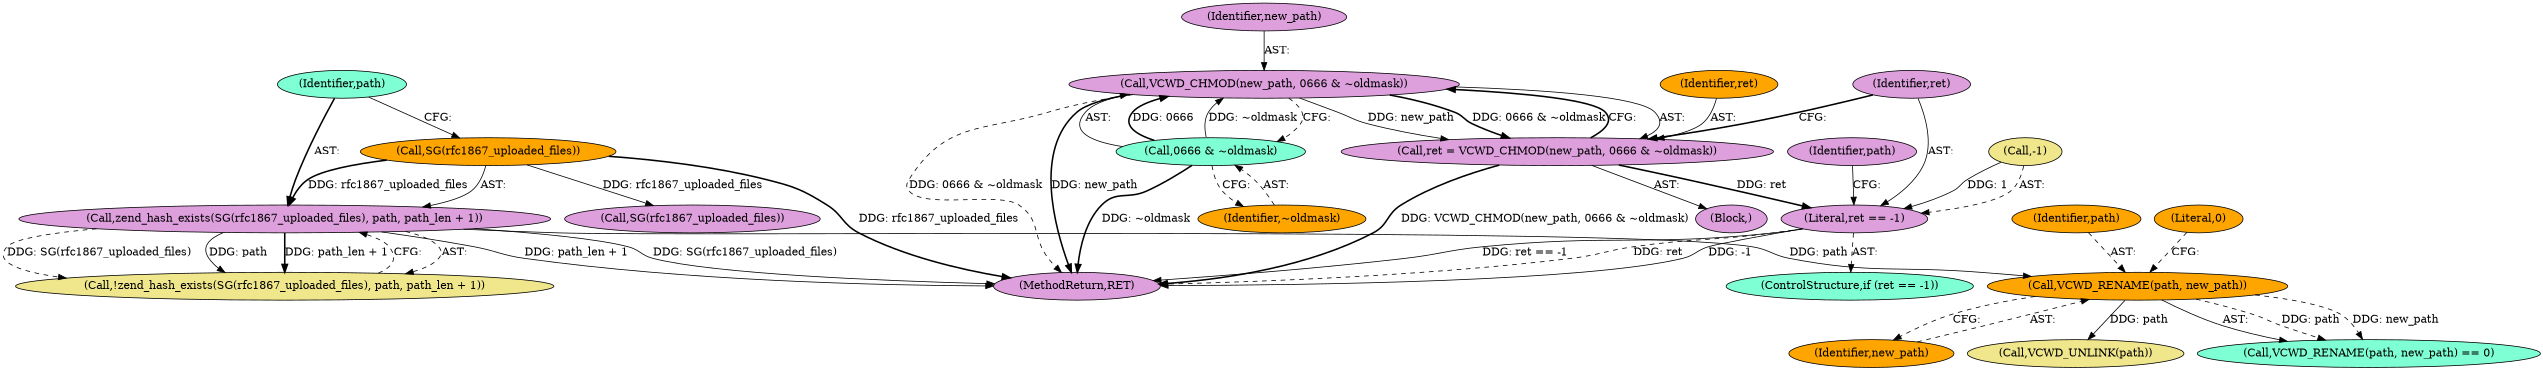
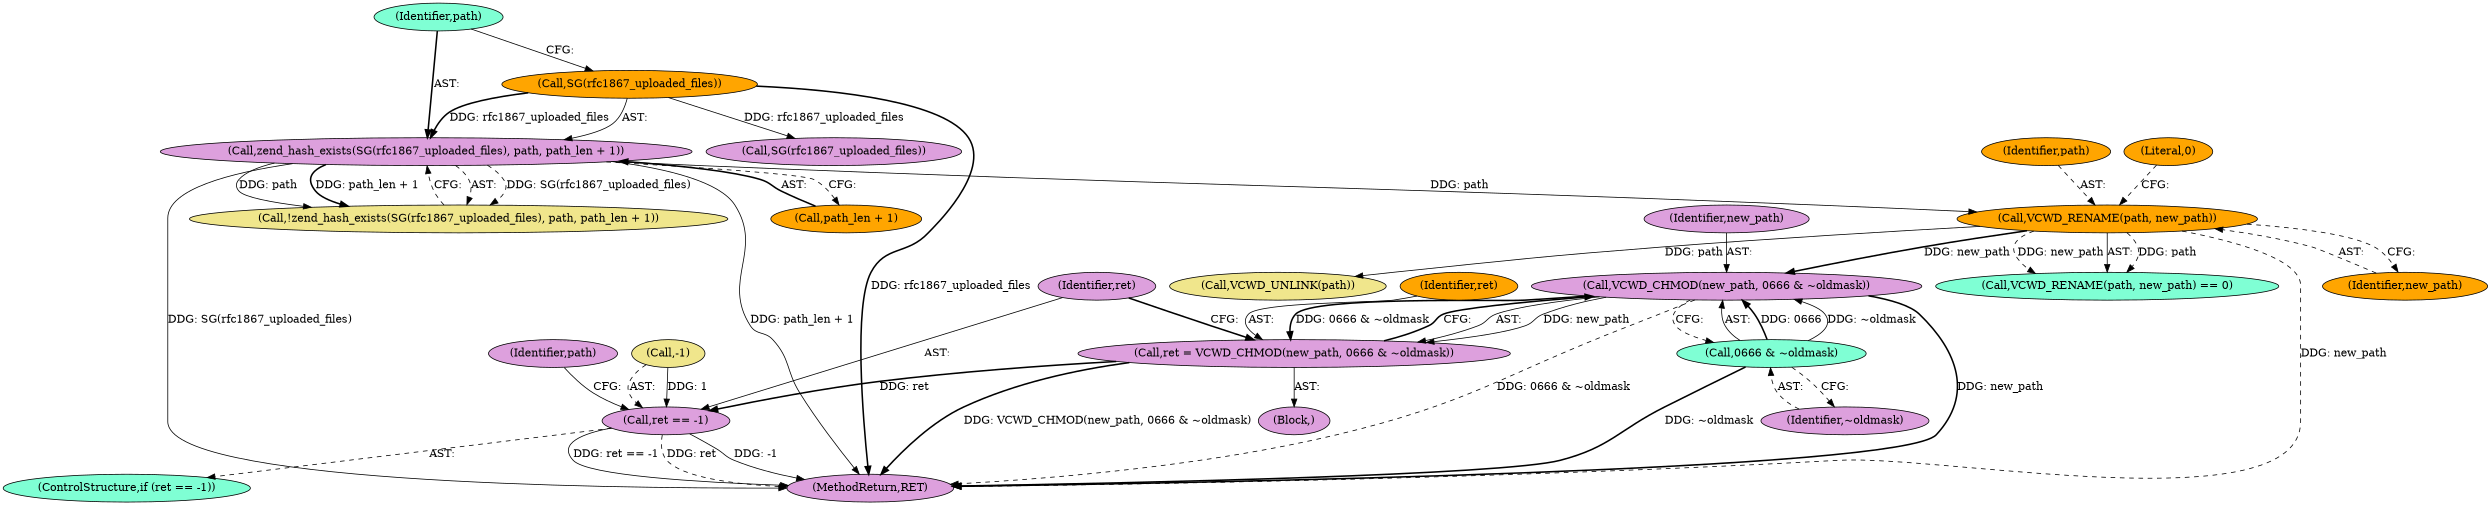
node "(Call,path_len + 1)": added
node "(Identifier,~oldmask)": fillcolor orange -> plum
node "(Literal,ret == -1)": label "(Literal,ret == -1)" -> "(Call,ret == -1)"
edge "(Call,VCWD_RENAME(path, new_path))" -> "(Call,VCWD_CHMOD(new_path, 0666 & ~oldmask))": added, label "DDG: new_path"
edge "(Call,VCWD_RENAME(path, new_path))" -> "(MethodReturn,RET)": added, label "DDG: new_path"
